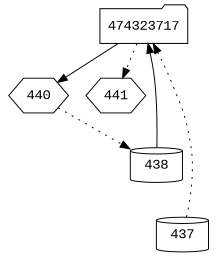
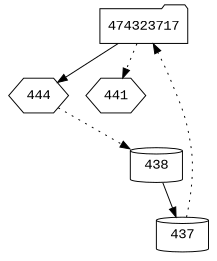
node "440": label "440" -> "444"
edge "438" -> "474323717": now "438" -> "437"
